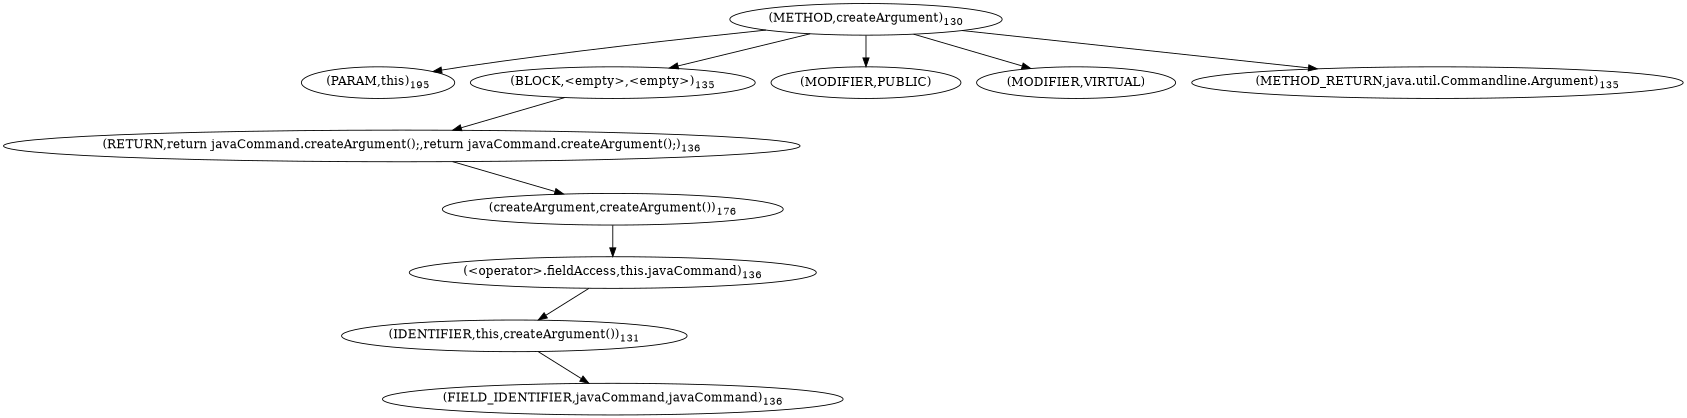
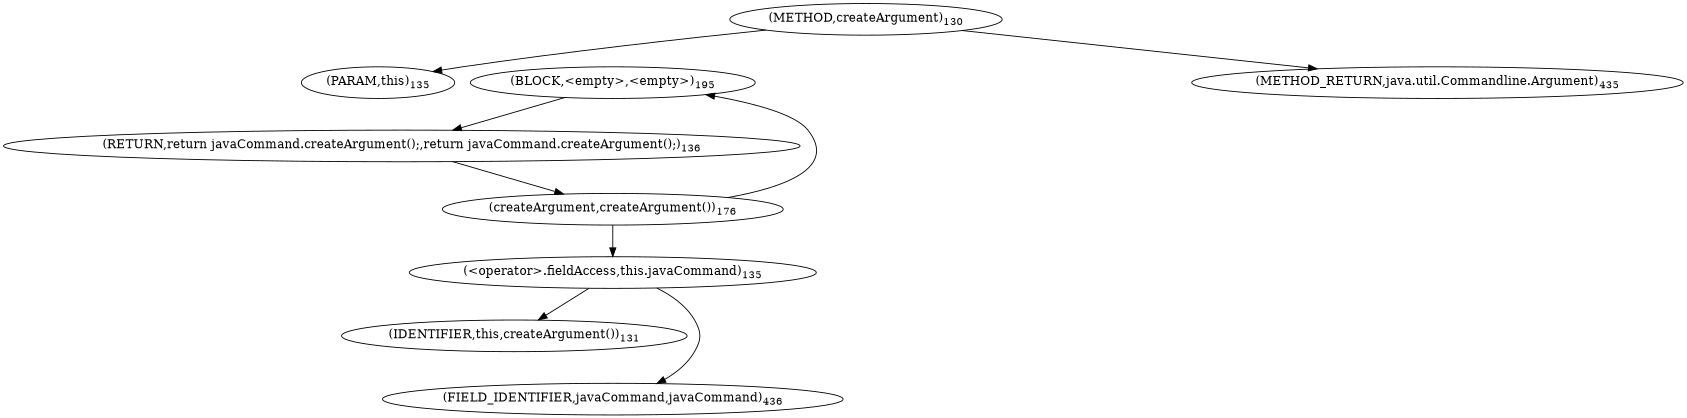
edge "(METHOD,createArgument)" -> "(BLOCK,<empty>,<empty>)": now "(createArgument,createArgument())" -> "(BLOCK,<empty>,<empty>)"
node "(PARAM,this)": text "195" -> "135"
node "(BLOCK,<empty>,<empty>)": text "135" -> "195"
node "(METHOD_RETURN,java.util.Commandline.Argument)": text "135" -> "435"
node "(MODIFIER,PUBLIC)": removed
node "(MODIFIER,VIRTUAL)": removed
node "(<operator>.fieldAccess,this.javaCommand)": text "136" -> "135"
edge "(IDENTIFIER,this,createArgument())" -> "(FIELD_IDENTIFIER,javaCommand,javaCommand)": now "(<operator>.fieldAccess,this.javaCommand)" -> "(FIELD_IDENTIFIER,javaCommand,javaCommand)"
node "(FIELD_IDENTIFIER,javaCommand,javaCommand)": text "136" -> "436"
